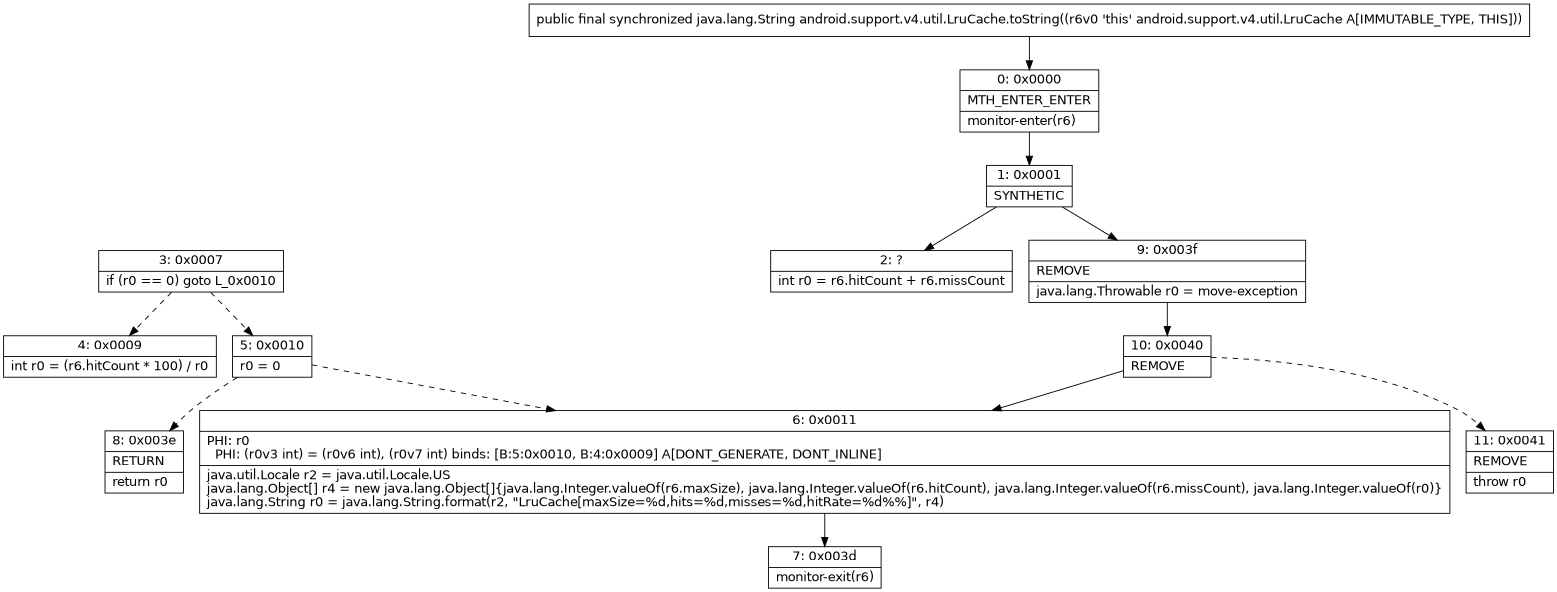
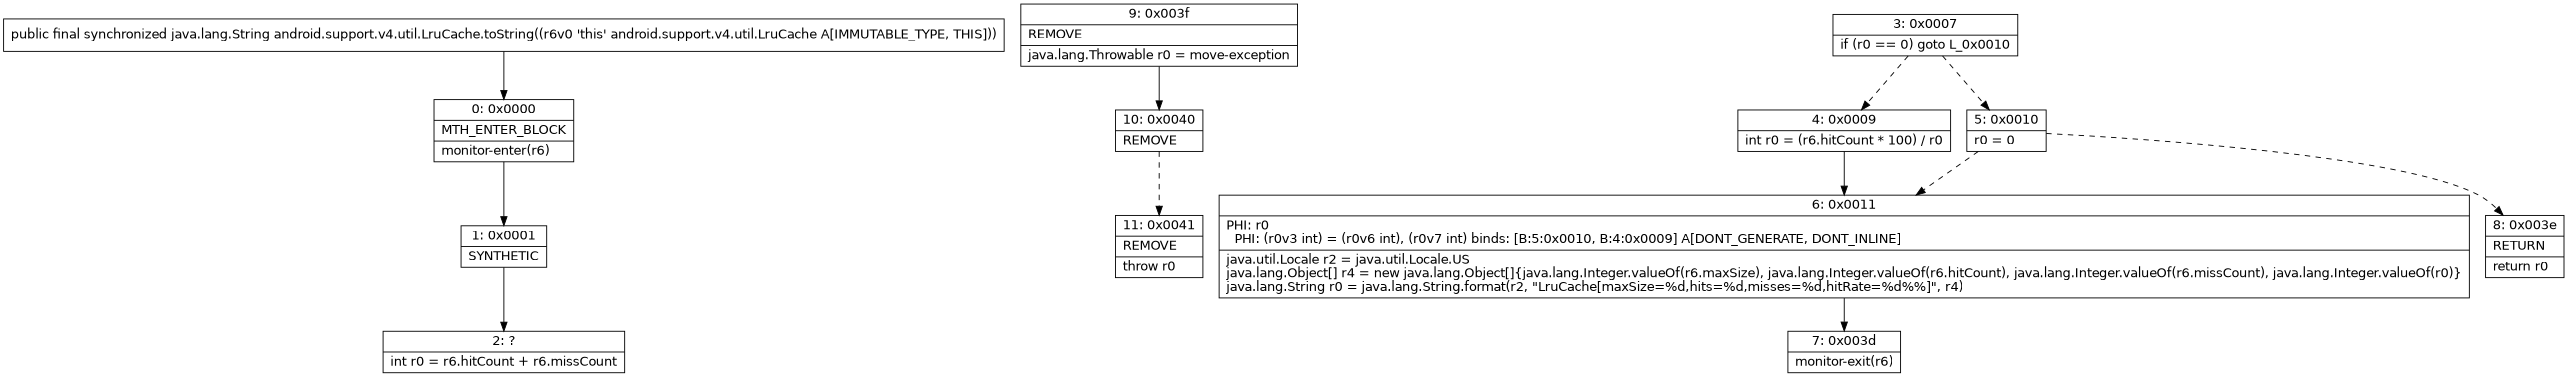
node "0: 0x0000": text "MTH_ENTER_ENTER" -> "MTH_ENTER_BLOCK"
edge "1: 0x0001" -> "9: 0x003f": removed
edge "10: 0x0040" -> "6: 0x0011": now "4: 0x0009" -> "6: 0x0011"
